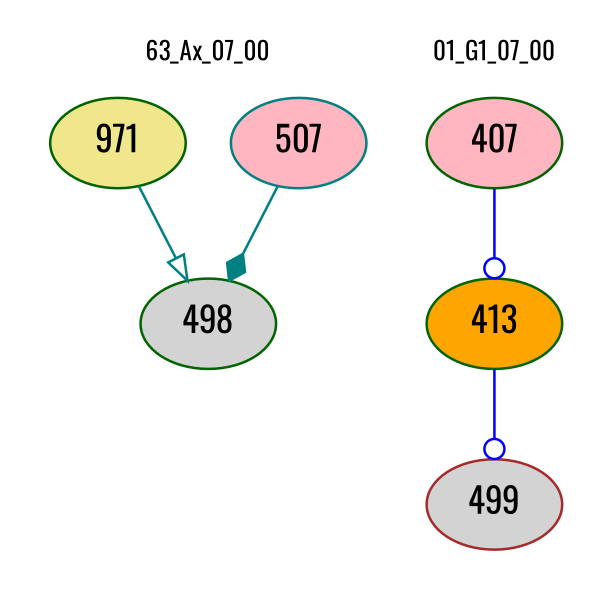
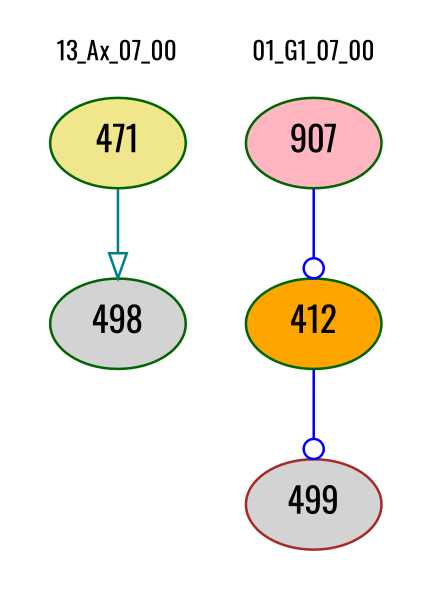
cluster "63_Ax_07_00": label "63_Ax_07_00" -> "13_Ax_07_00"
node "971": label "971" -> "471"
node "507": removed
node "407": label "407" -> "907"
node "413": label "413" -> "412"
